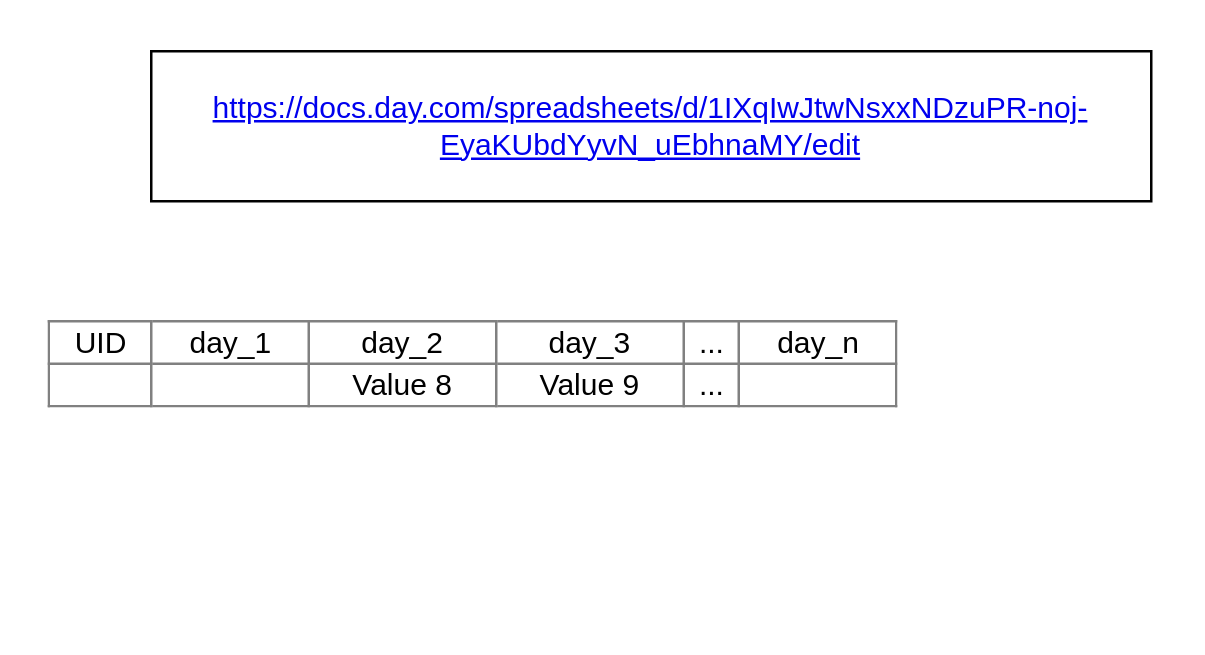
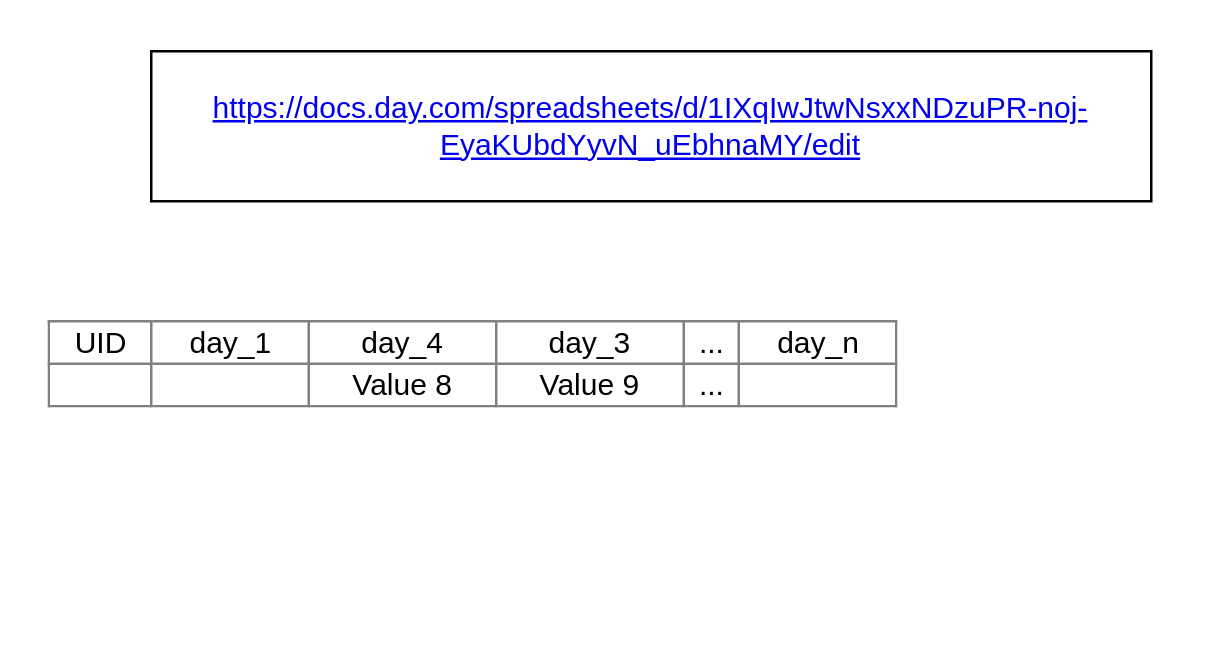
node "UID day_1 day_2 day_3 ... day_n Value 8 Value 9 ...": label "UID day_1 day_2 day_3 ... day_n Value 8 Value 9 ..." -> "UID day_1 day_4 day_3 ... day_n Value 8 Value 9 ..."
